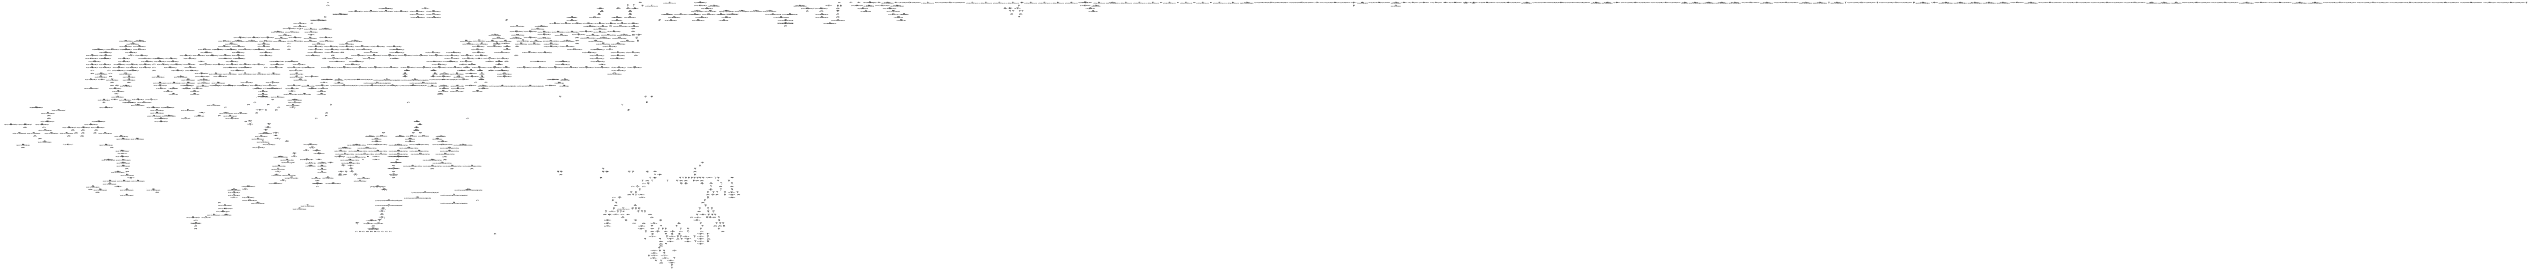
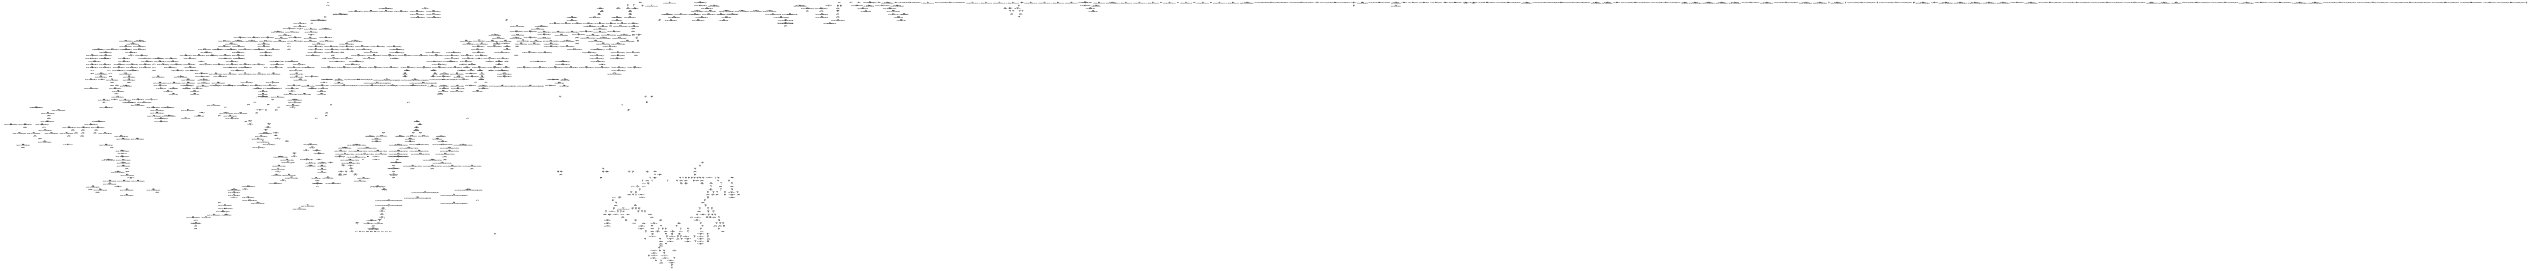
node "NodeID: 1898": removed
